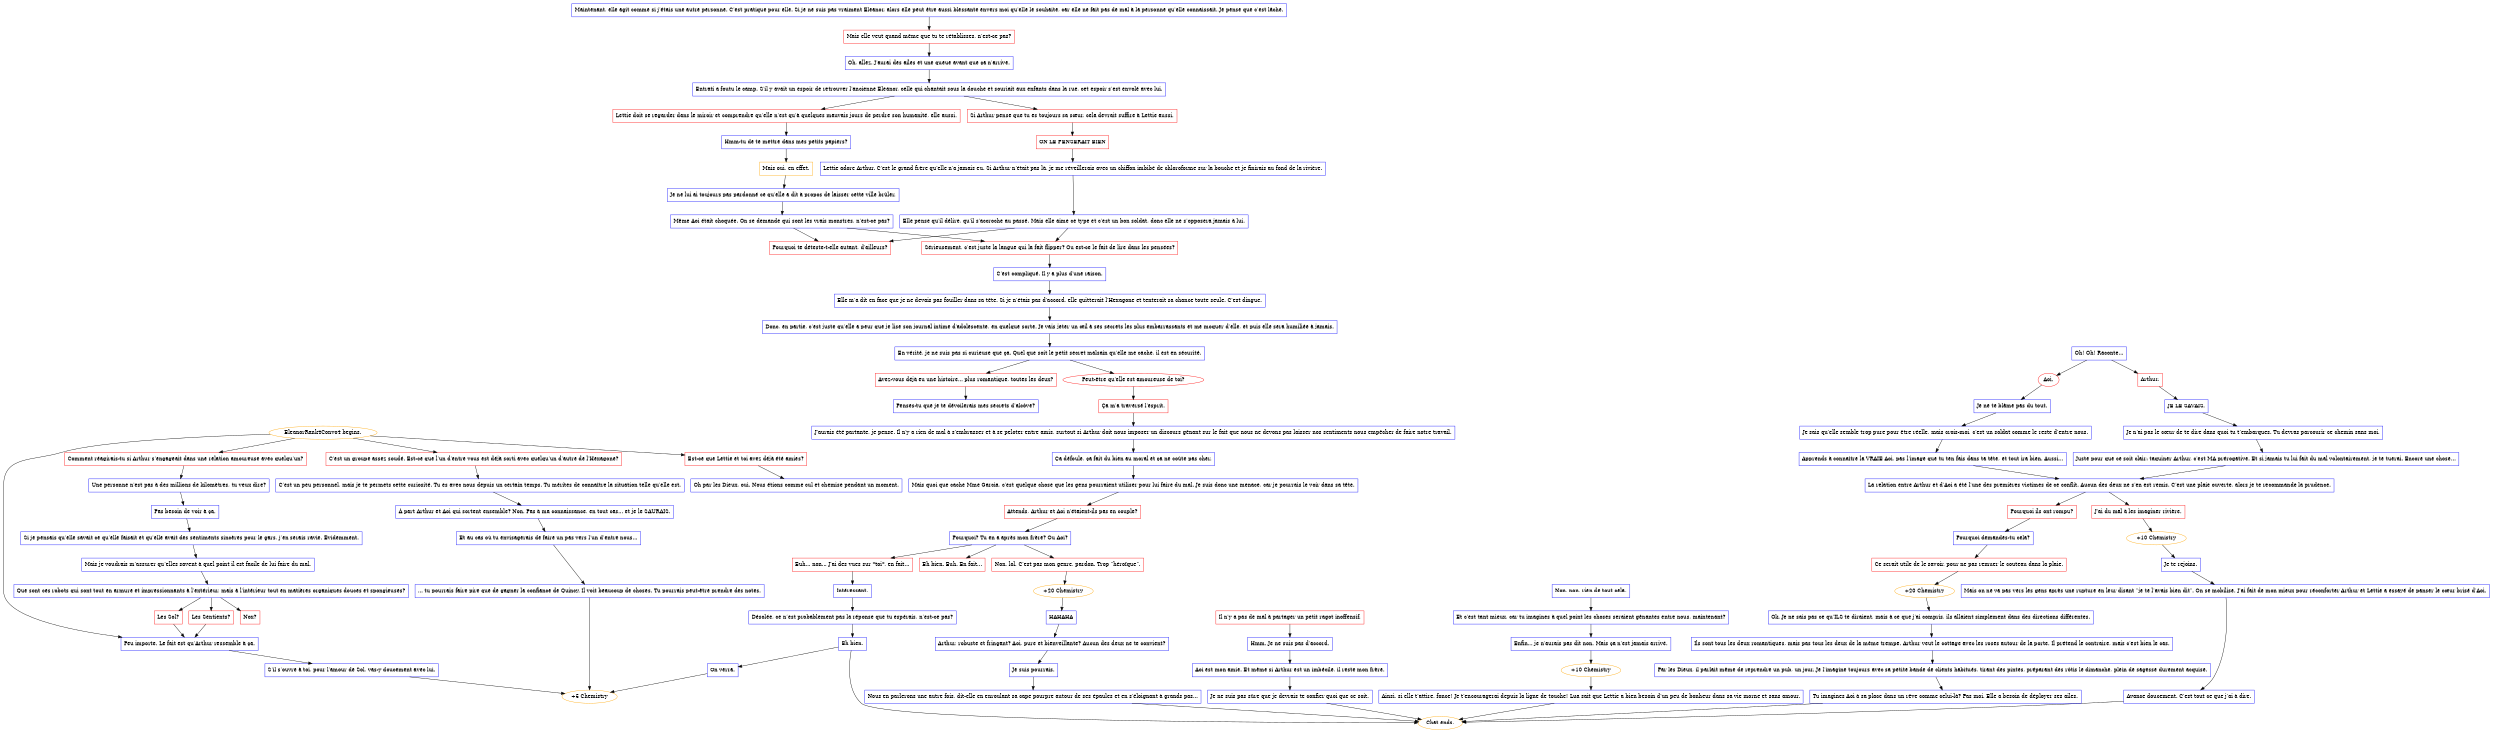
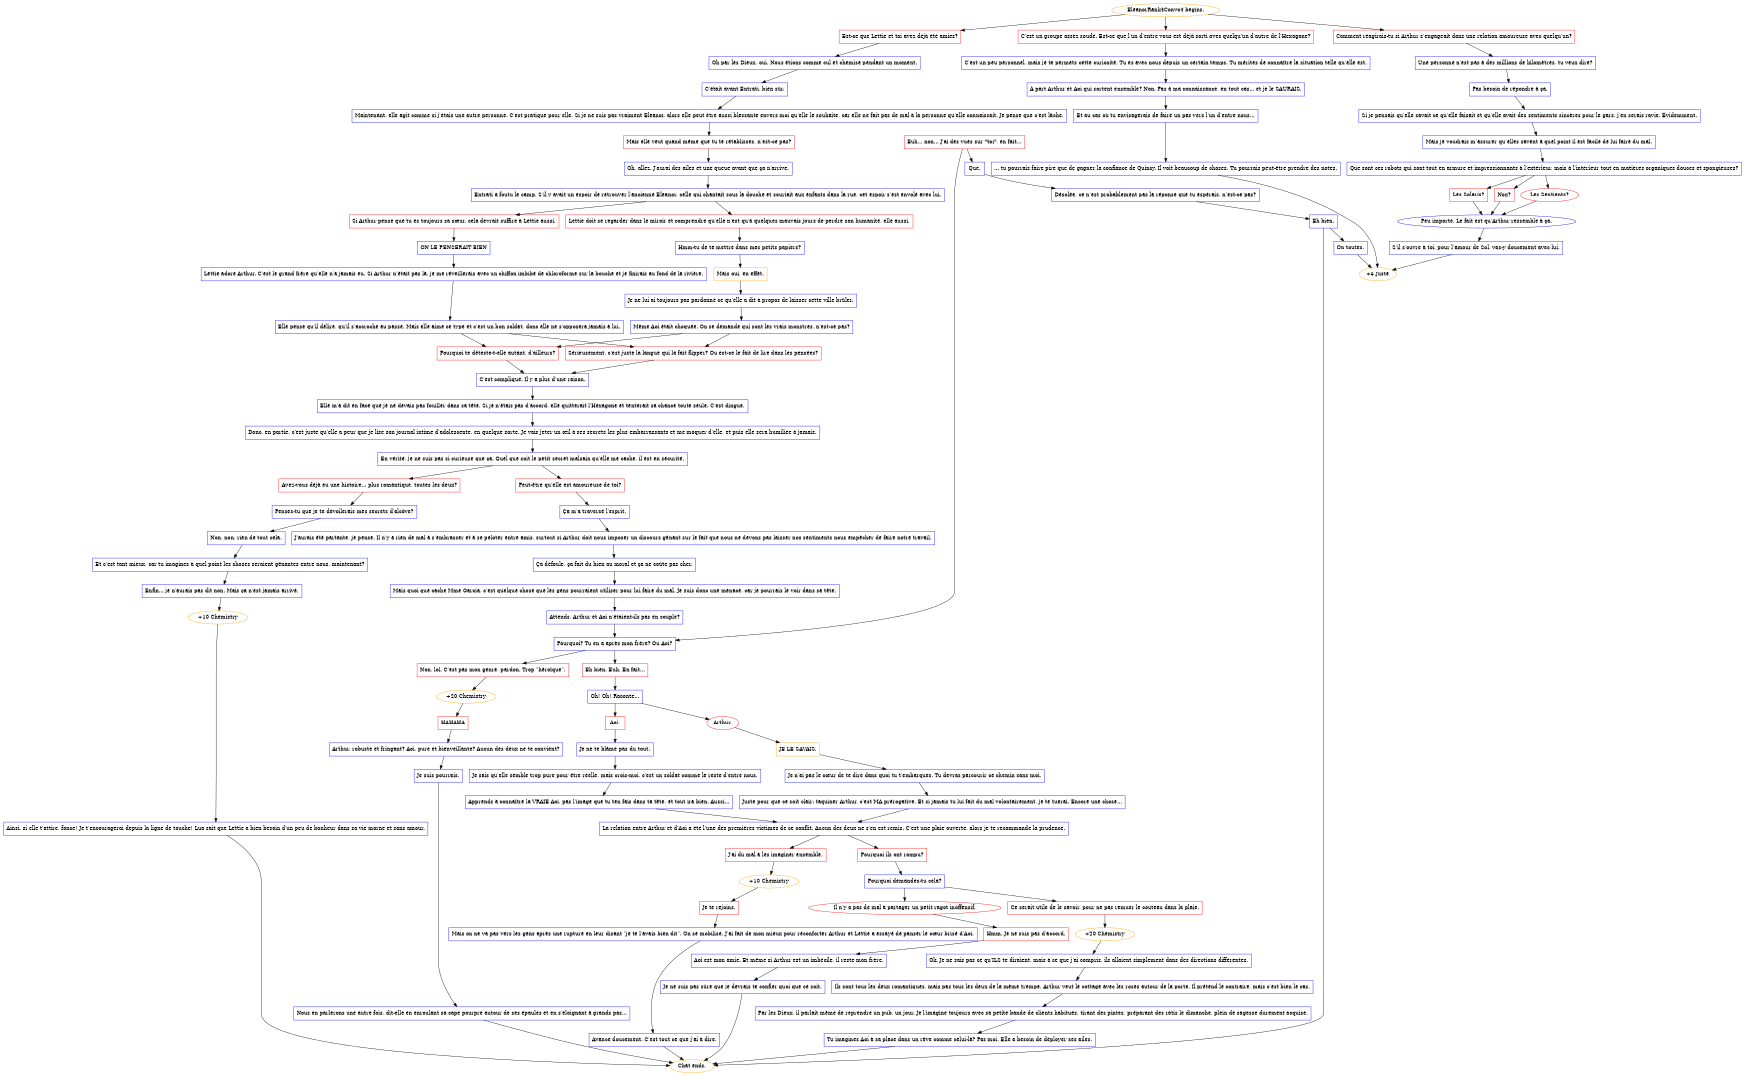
node "C'était avant Entrati, bien sûr.": added
node "ON LE PENSERAIT BIEN": color red -> blue
edge "Pourquoi te déteste-t-elle autant, d'ailleurs?" -> "C'est compliqué. Il y a plus d'une raison.": added
node "Peut-être qu'elle est amoureuse de toi?": shape ellipse -> box
node "Aoi.": shape ellipse -> box
node "Arthur.": shape box -> ellipse
node "Ça m'a traversé l'esprit.": color red -> blue
node "JE LE SAVAIS.": color blue -> orange
edge "EleanorRank4Convo4 begins." -> "Peu importe. Le fait est qu'Arthur ressemble à ça.": now "Nox?" -> "Peu importe. Le fait est qu'Arthur ressemble à ça."
node "Pas besoin de voir à ça.": label "Pas besoin de voir à ça." -> "Pas besoin de répondre à ça."
node "Attends, Arthur et Aoi n'étaient-ils pas en couple?": color red -> blue
node "J'ai du mal à les imaginer rivière.": label "J'ai du mal à les imaginer rivière." -> "J'ai du mal à les imaginer ensemble."
edge "Penses-tu que je te dévoilerais mes secrets d'alcôve?" -> "Non, non, rien de tout cela.": added
edge "Pourquoi? Tu en a après mon frère? Ou Aoi?" -> "Euh... non... J'ai des vues sur *toi*, en fait...": reversed
node "Je te rejoins.": color blue -> red
node "Intéressant.": label "Intéressant." -> "Que."
node "Les Sol?": label "Les Sol?" -> "Les Solaris?"
node "Les Sentients?": shape box -> ellipse
node "HAHAHA": color blue -> red
node "Il n'y a pas de mal à partager un petit ragot inoffensif.": shape box -> ellipse
node "Peu importe. Le fait est qu'Arthur ressemble à ça.": shape box -> ellipse
node "Hmm. Je ne suis pas d'accord.": color blue -> red
node "On verra.": label "On verra." -> "On toutes."
edge "Eh bien. Euh. En fait..." -> "Oh! Oh! Raconte...": added
node "+5 Chemistry": label "+5 Chemistry" -> "+5 Juste"
edge "Pourquoi demandes-tu cela?" -> "Il n'y a pas de mal à partager un petit ragot inoffensif.": added
